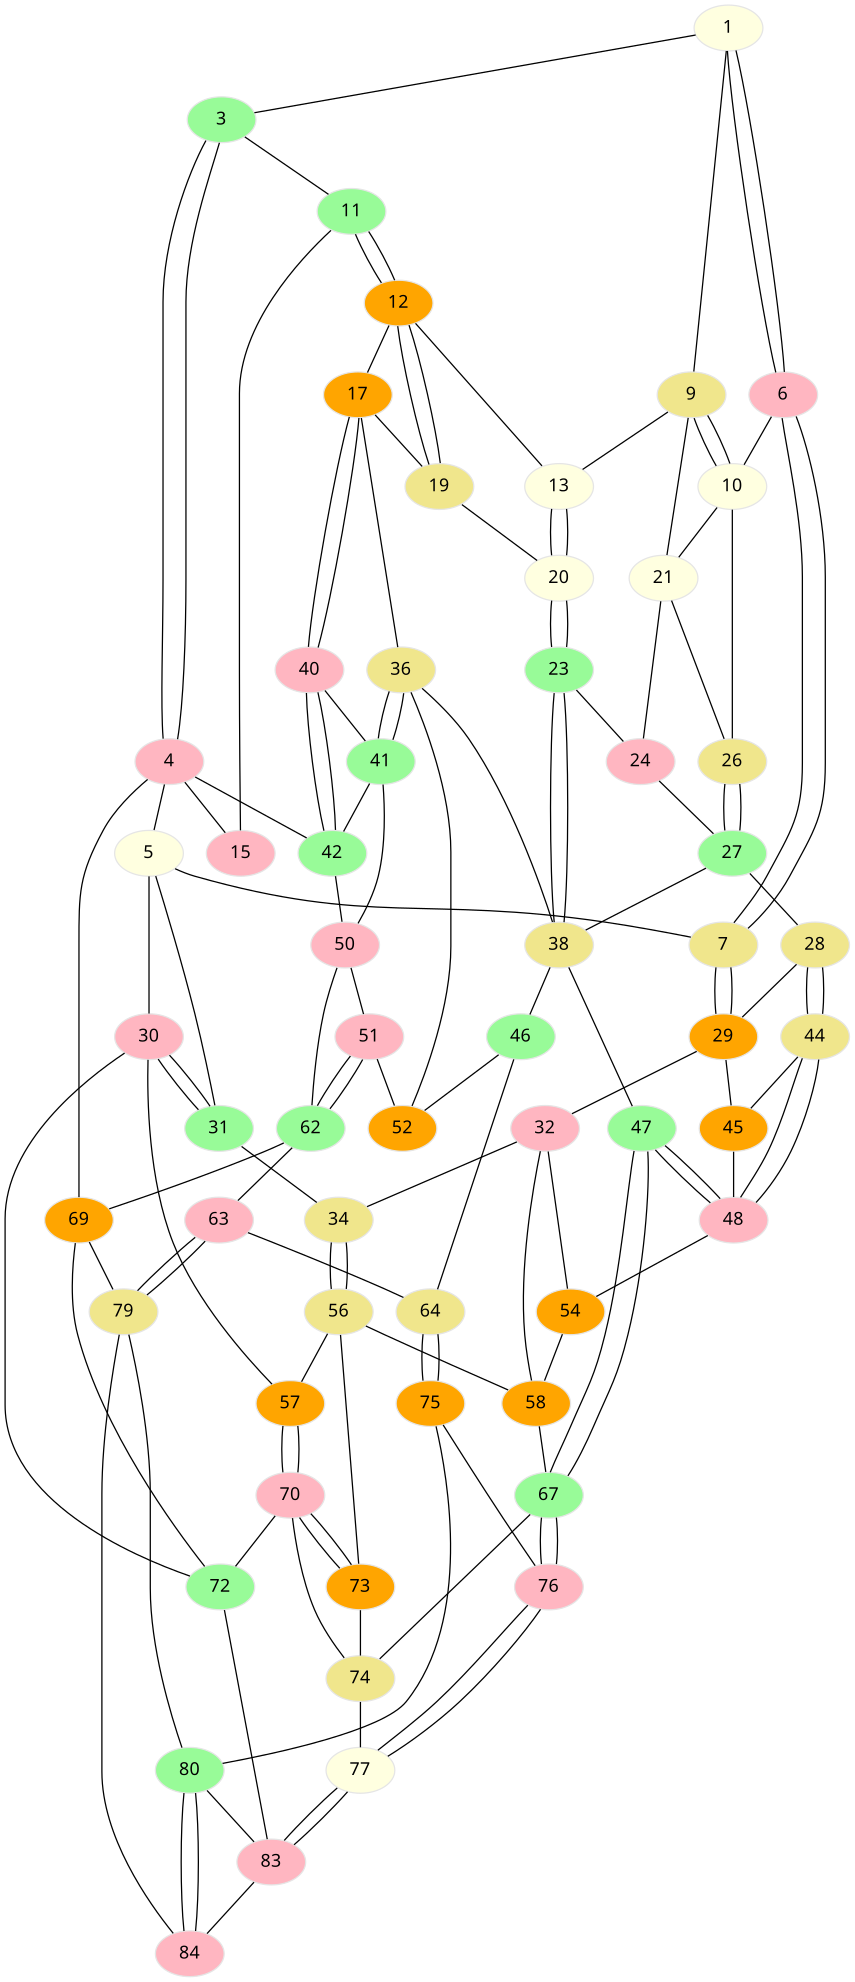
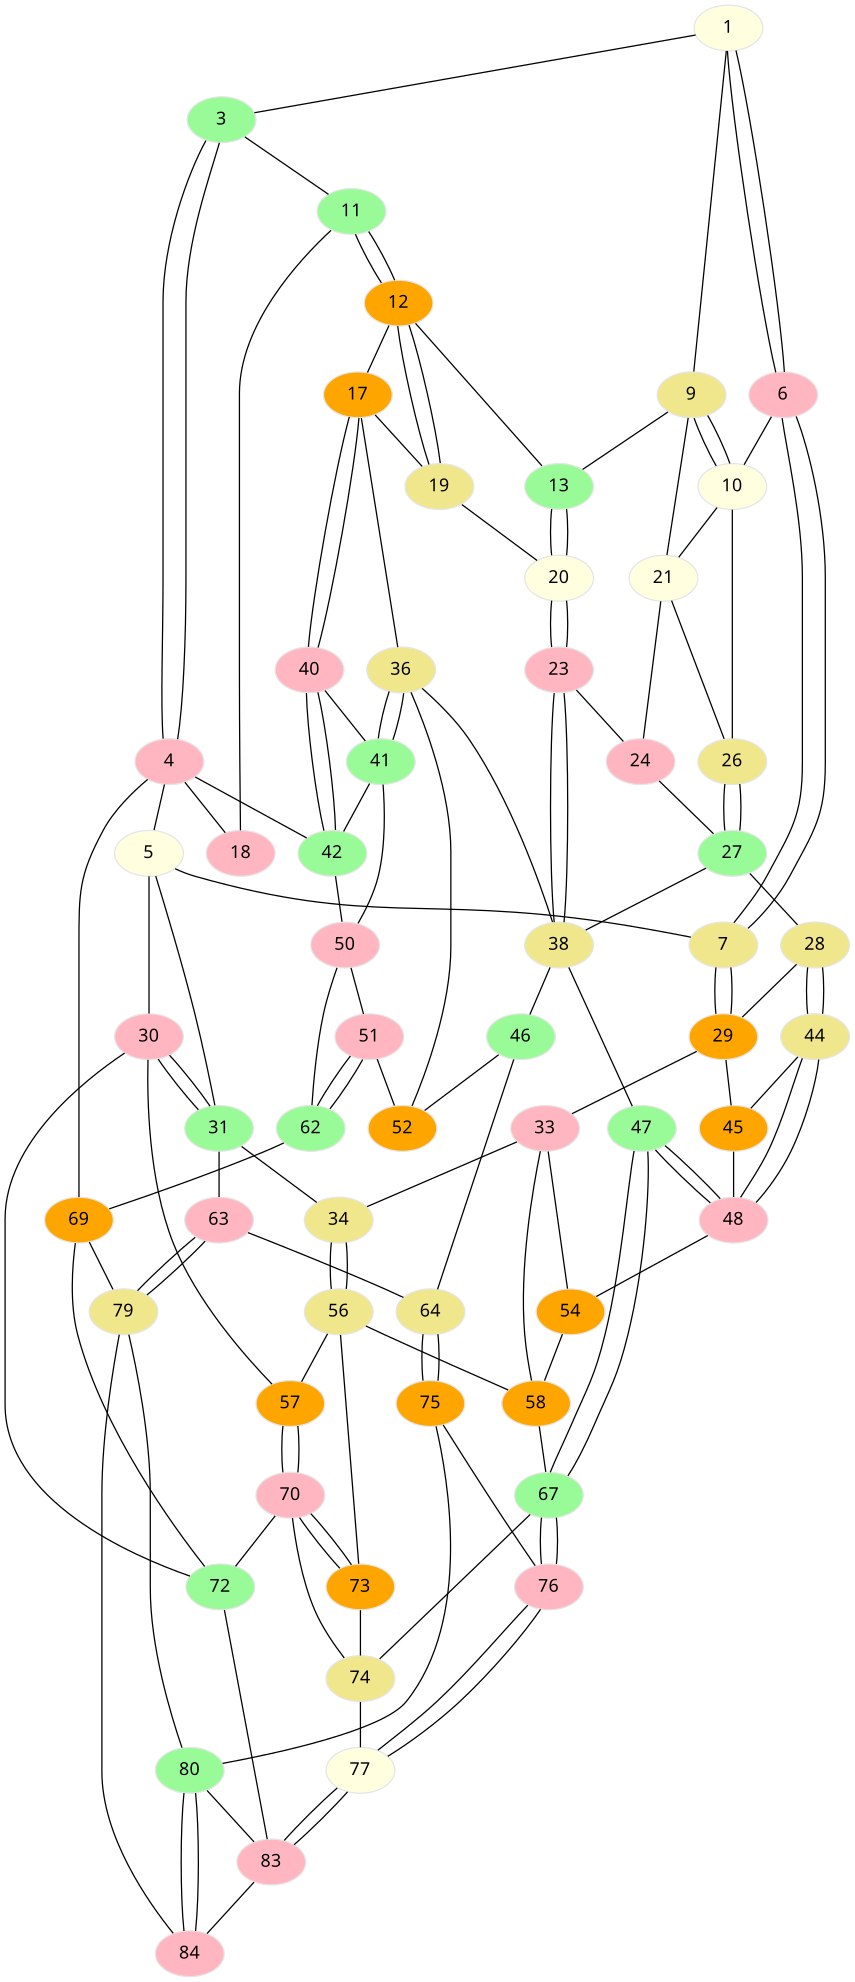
node "13": fillcolor lightyellow -> palegreen
node "23": fillcolor palegreen -> lightpink
node "15": label "15" -> "18"
node "32": label "32" -> "33"
edge "62" -- "63": now "31" -- "63"
